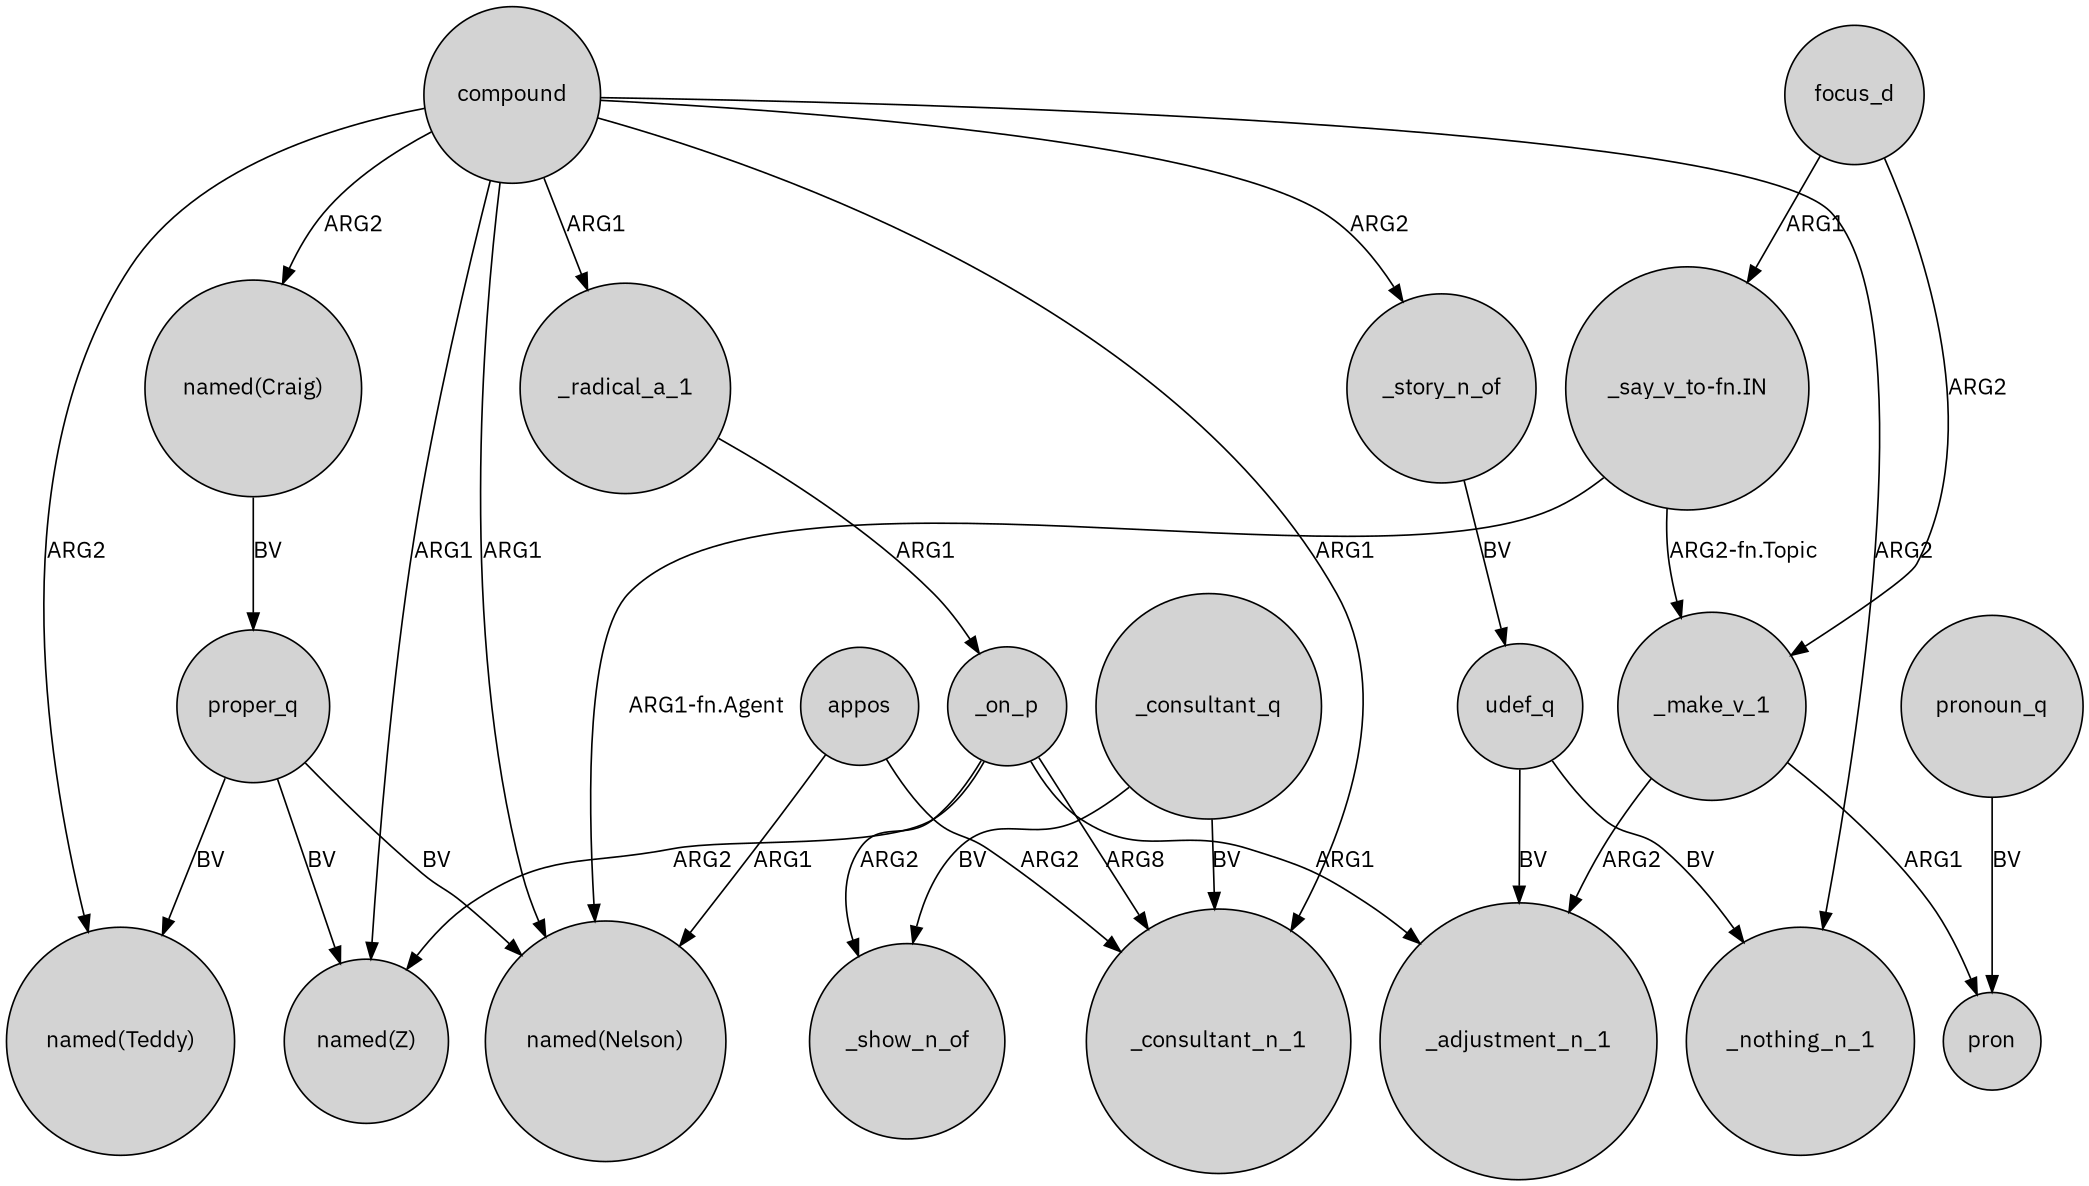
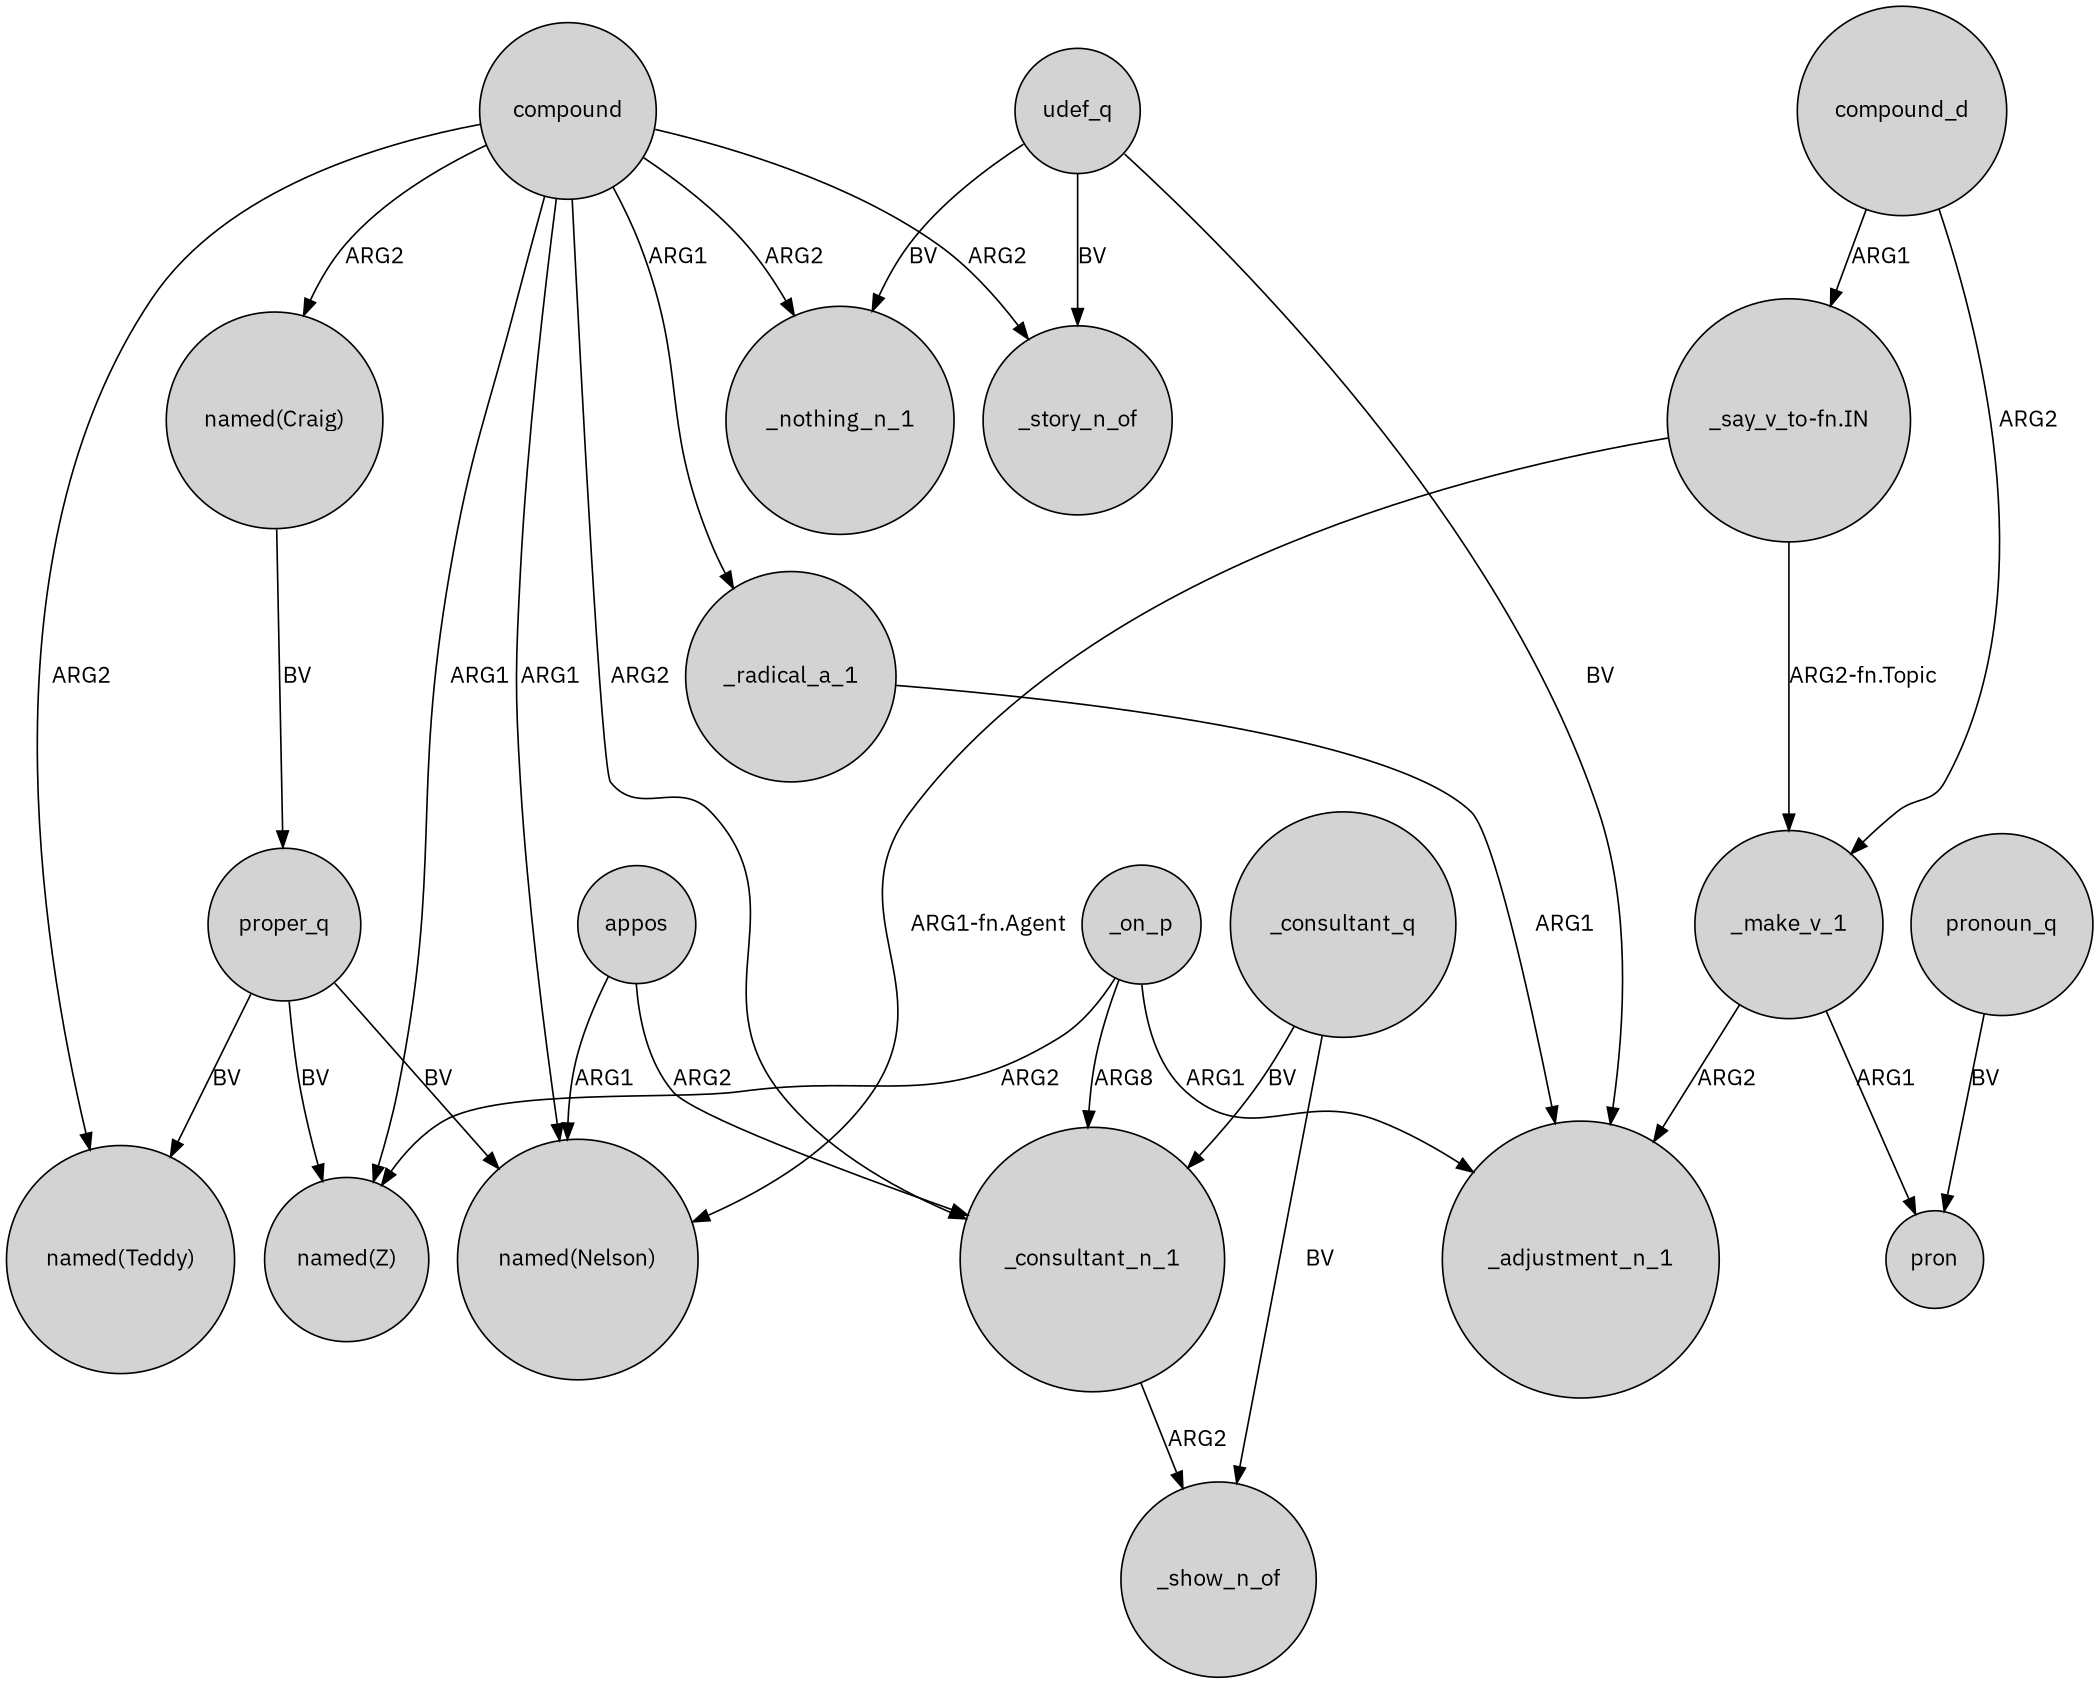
node "focus_d": label "focus_d" -> "compound_d"
edge "_radical_a_1" -> "_on_p": now "_radical_a_1" -> "_adjustment_n_1"
edge "compound" -> "_consultant_n_1": label "ARG1" -> "ARG2"
edge "_story_n_of" -> "udef_q": reversed
edge "_on_p" -> "_show_n_of": now "_consultant_n_1" -> "_show_n_of"
